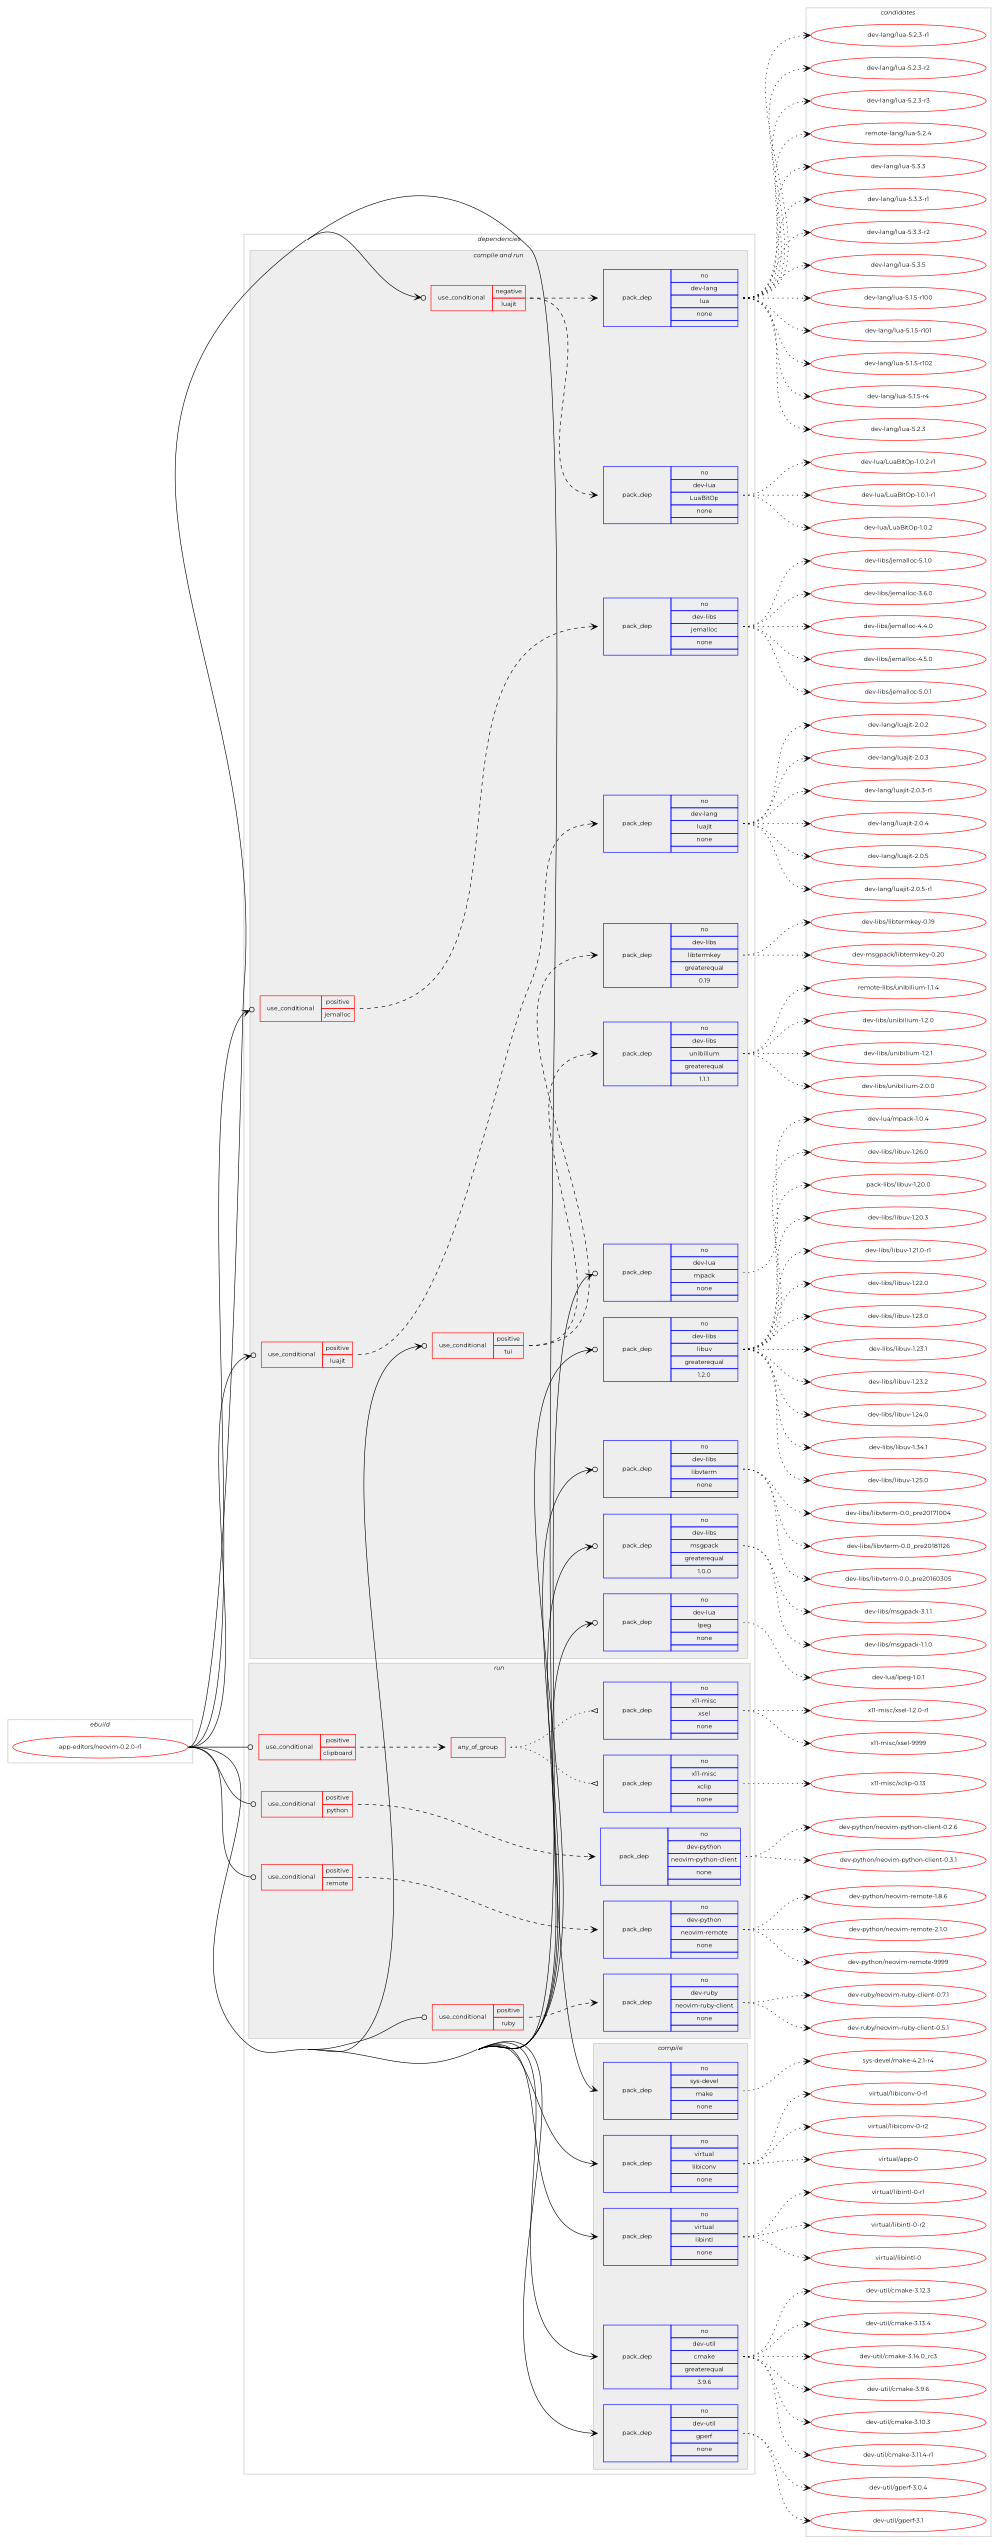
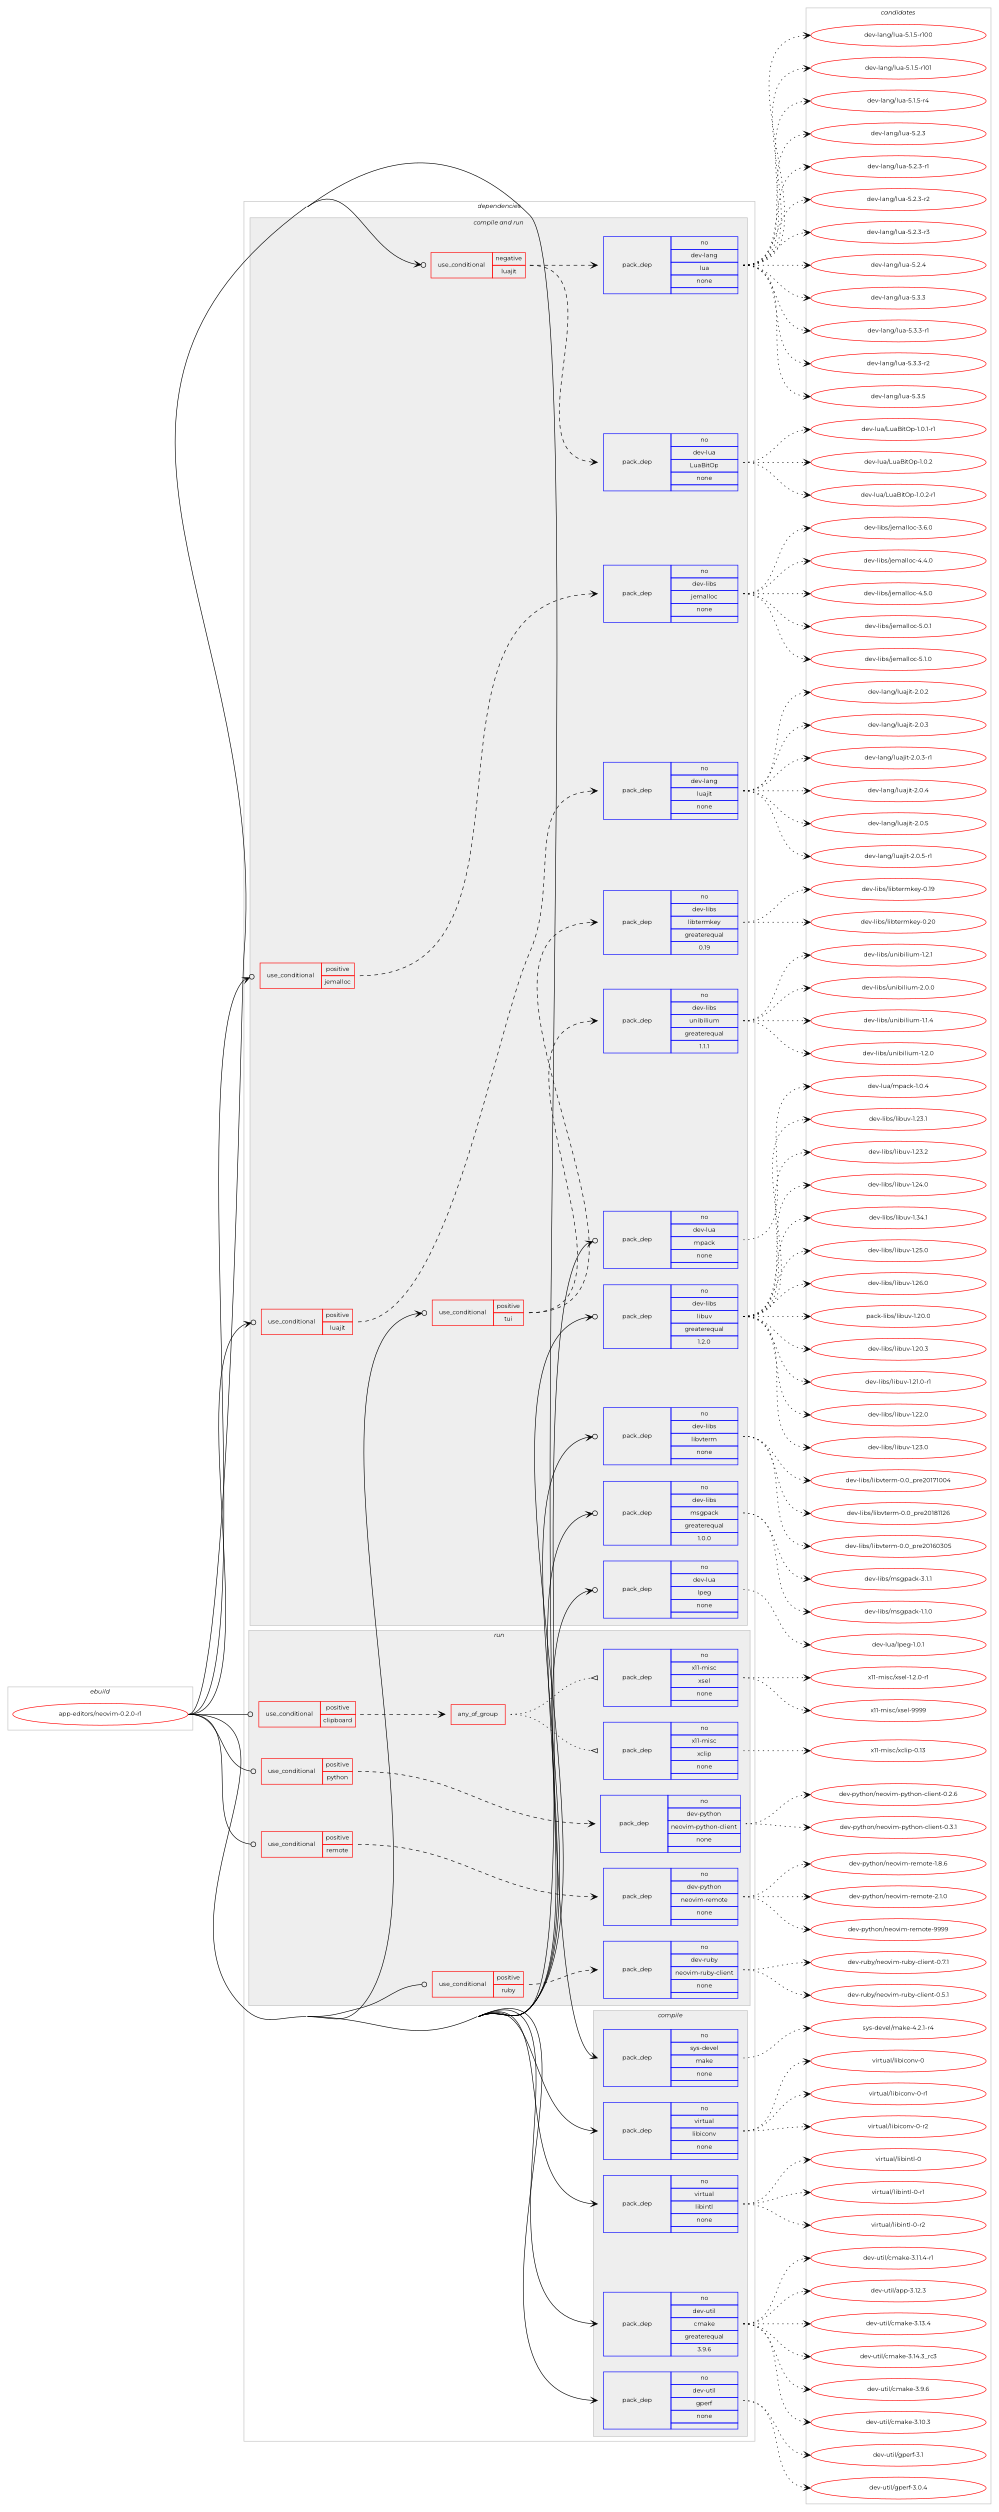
node "remote-lang/lua-5.2.4": label "remote-lang/lua-5.2.4" -> "dev-lang/lua-5.2.4"
node "dev-lang/lua-5.1.5-r102": removed
node "dev-msgpack/libtermkey-0.20": label "dev-msgpack/libtermkey-0.20" -> "dev-libs/libtermkey-0.20"
node "remote-libs/unibilium-1.1.4": label "remote-libs/unibilium-1.1.4" -> "dev-libs/unibilium-1.1.4"
node "virtual/app-0": label "virtual/app-0" -> "virtual/libiconv-0"
node "dev-util/cmake-3.12.3": label "dev-util/cmake-3.12.3" -> "dev-util/app-3.12.3"
node "dev-util/cmake-3.14.0_rc3": label "dev-util/cmake-3.14.0_rc3" -> "dev-util/cmake-3.14.3_rc3"
